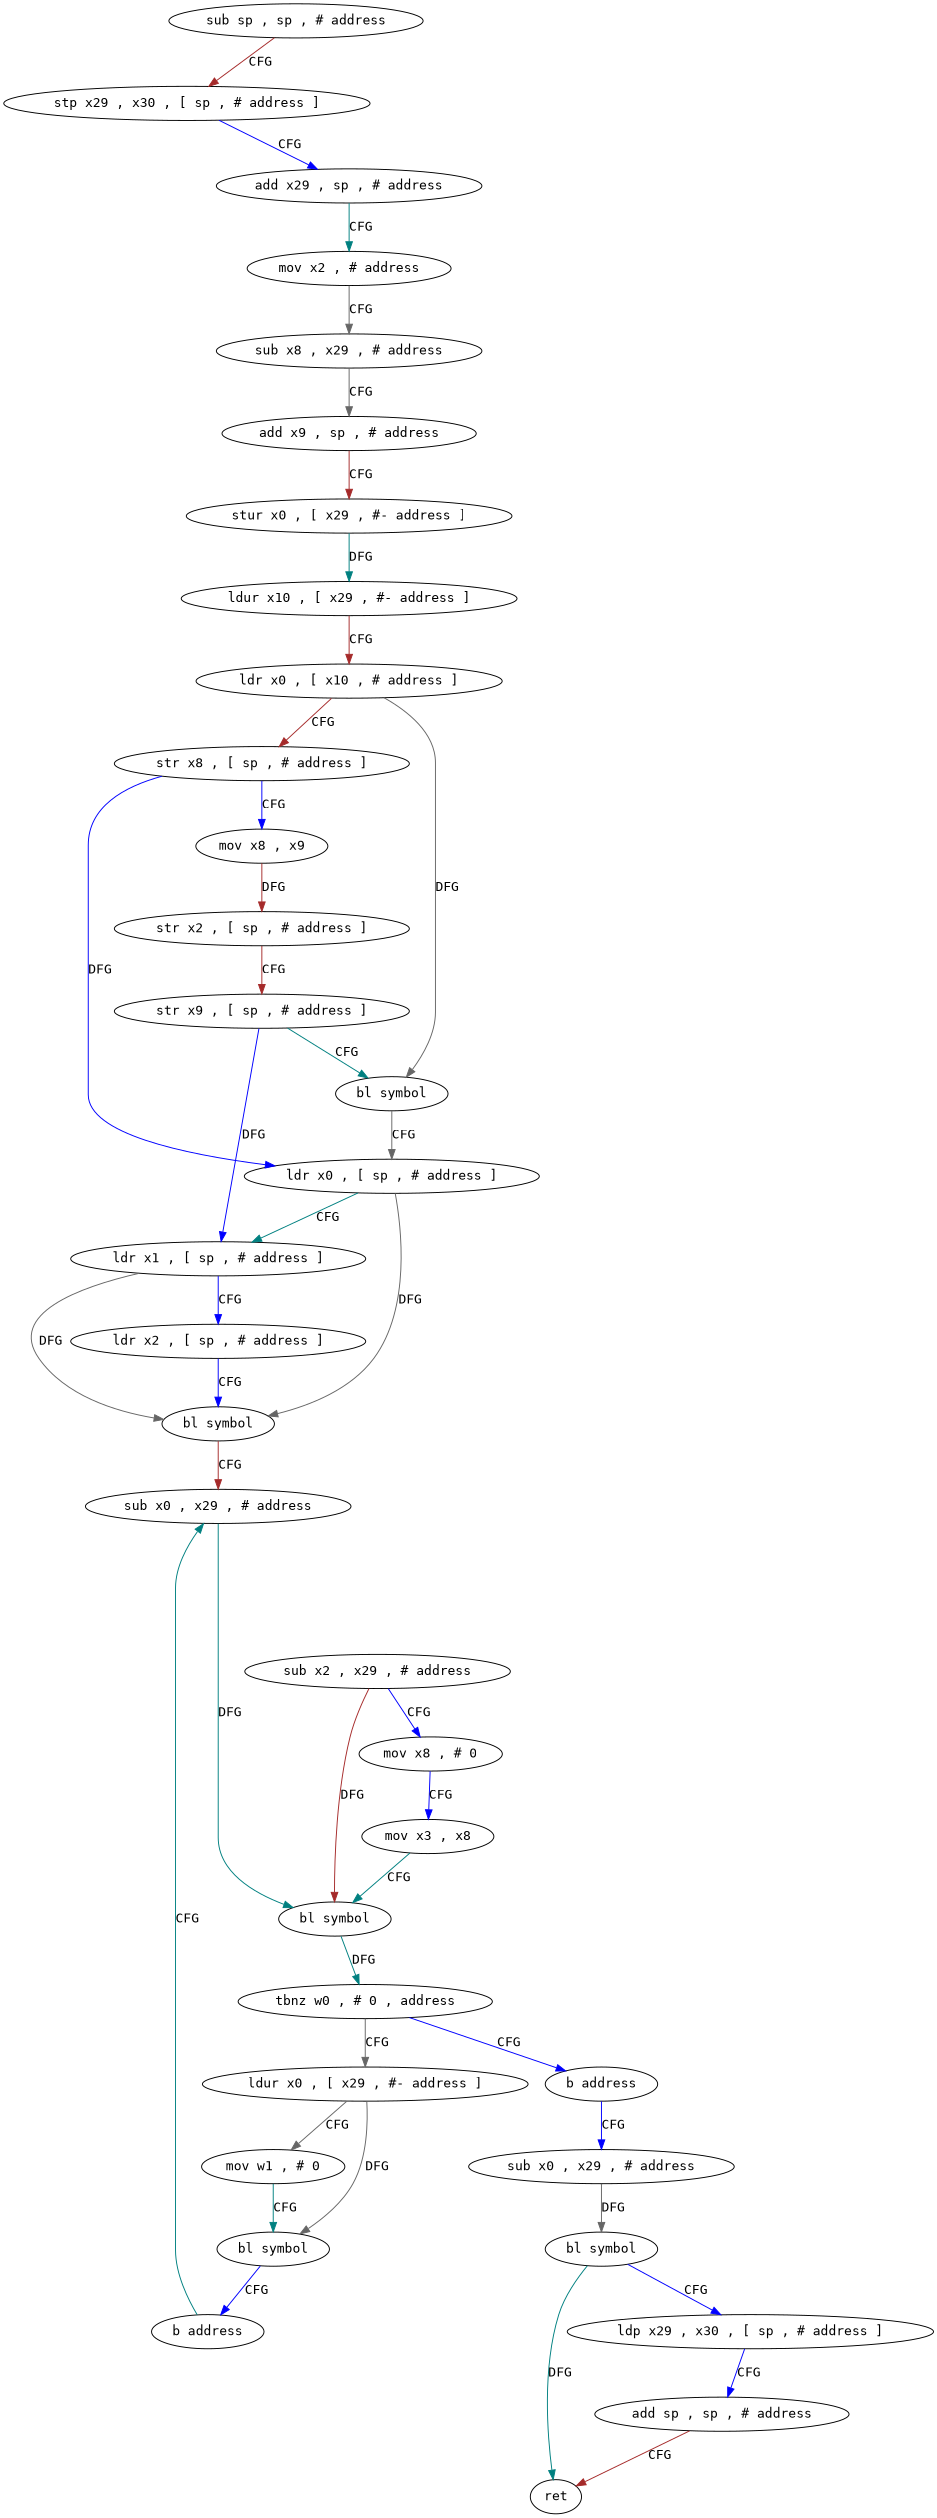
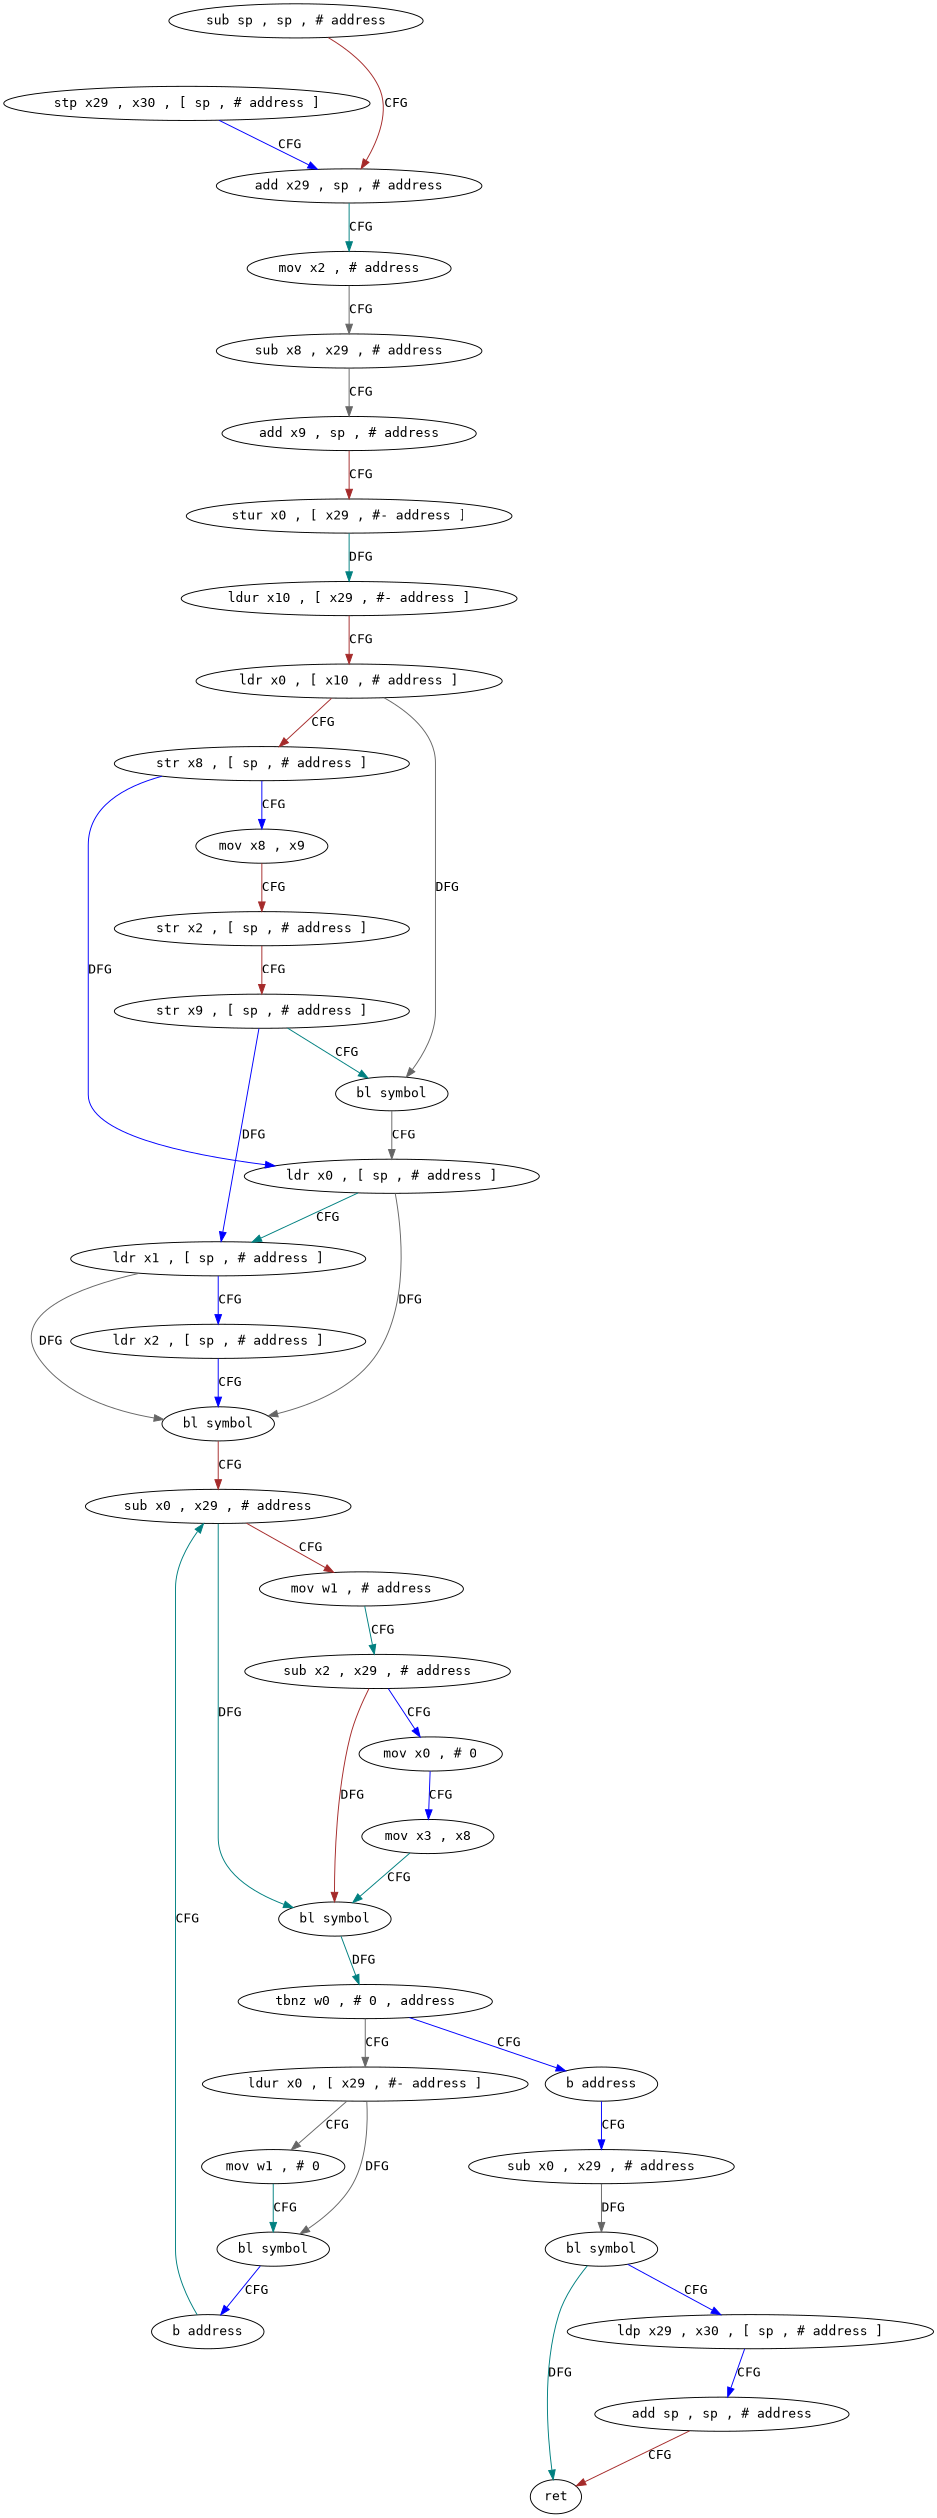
edge "sub sp , sp , # address" -> "stp x29 , x30 , [ sp , # address ]": now "sub sp , sp , # address" -> "add x29 , sp , # address"
edge "mov x8 , x9" -> "str x2 , [ sp , # address ]": label "DFG" -> "CFG"
node "mov w1 , # address": added
node "mov x8 , # 0": label "mov x8 , # 0" -> "mov x0 , # 0"
